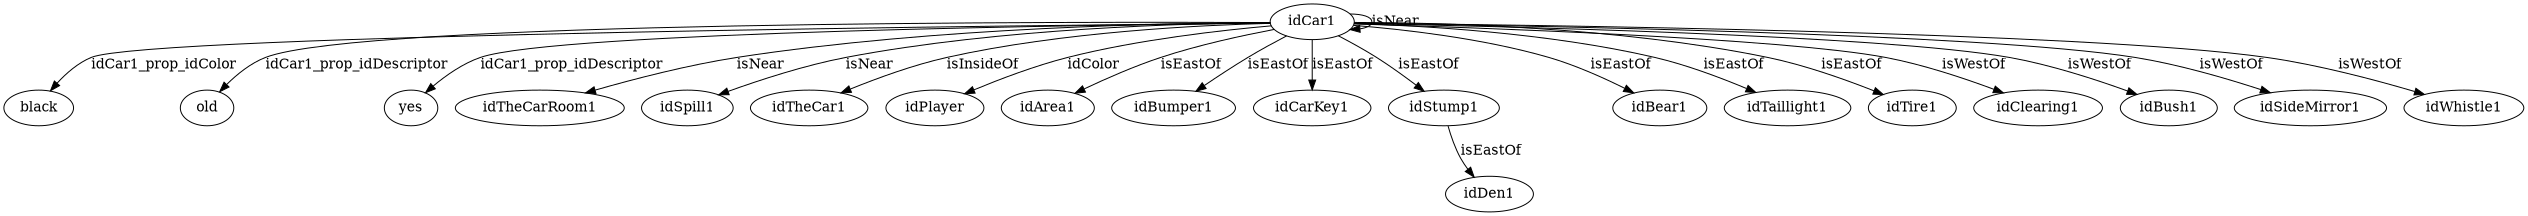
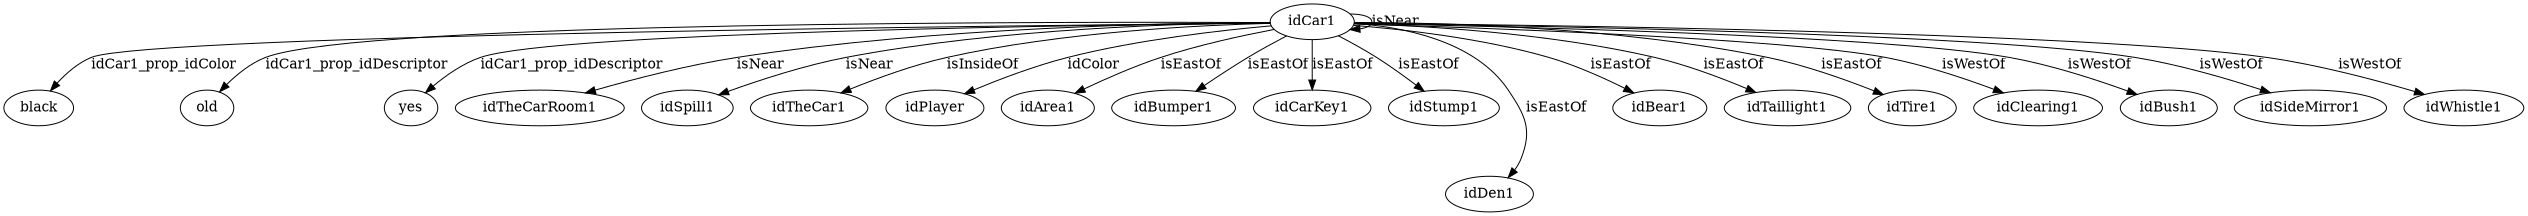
edge "idStump1" -> "idDen1": now "idCar1" -> "idDen1"
